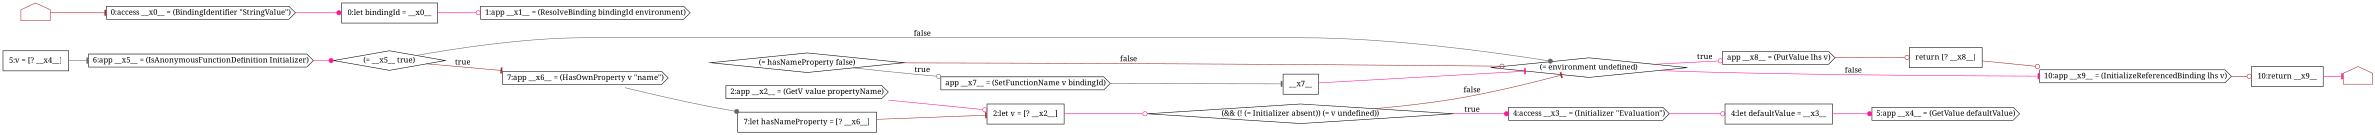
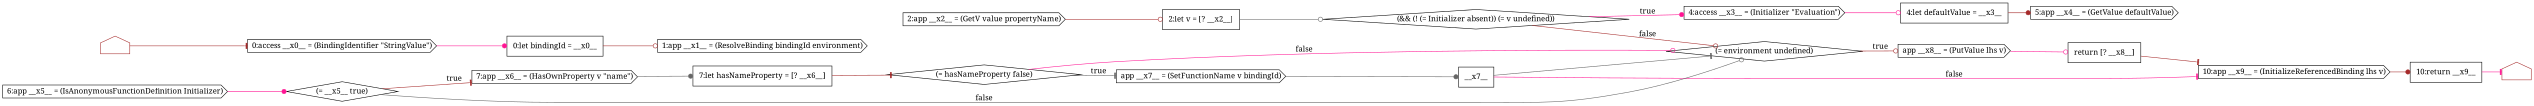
edge "0:let bindingId = __x0__" -> "1:app __x1__ = (ResolveBinding bindingId environment)": color deeppink -> brown
edge "(= __x5__ true)" -> "(= environment undefined)": arrowhead dot -> odot
edge "app __x8__ = (PutValue lhs v)" -> "return [? __x8__]": color brown -> deeppink
node "5:v = [? __x4__]": removed
edge "(= environment undefined)" -> "app __x8__ = (PutValue lhs v)": color deeppink -> brown
edge "(= hasNameProperty false)" -> "(= environment undefined)": color brown -> deeppink
edge "return [? __x8__]" -> "10:app __x9__ = (InitializeReferencedBinding lhs v)": arrowhead odot -> tee
edge "(= hasNameProperty false)" -> "app __x7__ = (SetFunctionName v bindingId)": arrowhead odot -> tee
edge "(= environment undefined)" -> "10:app __x9__ = (InitializeReferencedBinding lhs v)": now "__x7__" -> "10:app __x9__ = (InitializeReferencedBinding lhs v)"
edge "10:app __x9__ = (InitializeReferencedBinding lhs v)" -> "10:return __x9__": arrowhead odot -> dot
edge "__x7__" -> "(= environment undefined)": color deeppink -> gray40
edge "app __x7__ = (SetFunctionName v bindingId)" -> "__x7__": arrowhead tee -> dot
edge "(&& (! (= Initializer absent)) (= v undefined))" -> "(= environment undefined)": arrowhead tee -> odot
edge "2:app __x2__ = (GetV value propertyName)" -> "2:let v = [? __x2__]": color deeppink -> brown
edge "2:let v = [? __x2__]" -> "(&& (! (= Initializer absent)) (= v undefined))": color deeppink -> gray40
edge "4:let defaultValue = __x3__" -> "5:app __x4__ = (GetValue defaultValue)": color deeppink -> brown
edge "7:let hasNameProperty = [? __x6__]" -> "2:let v = [? __x2__]": now "7:let hasNameProperty = [? __x6__]" -> "(= hasNameProperty false)"
